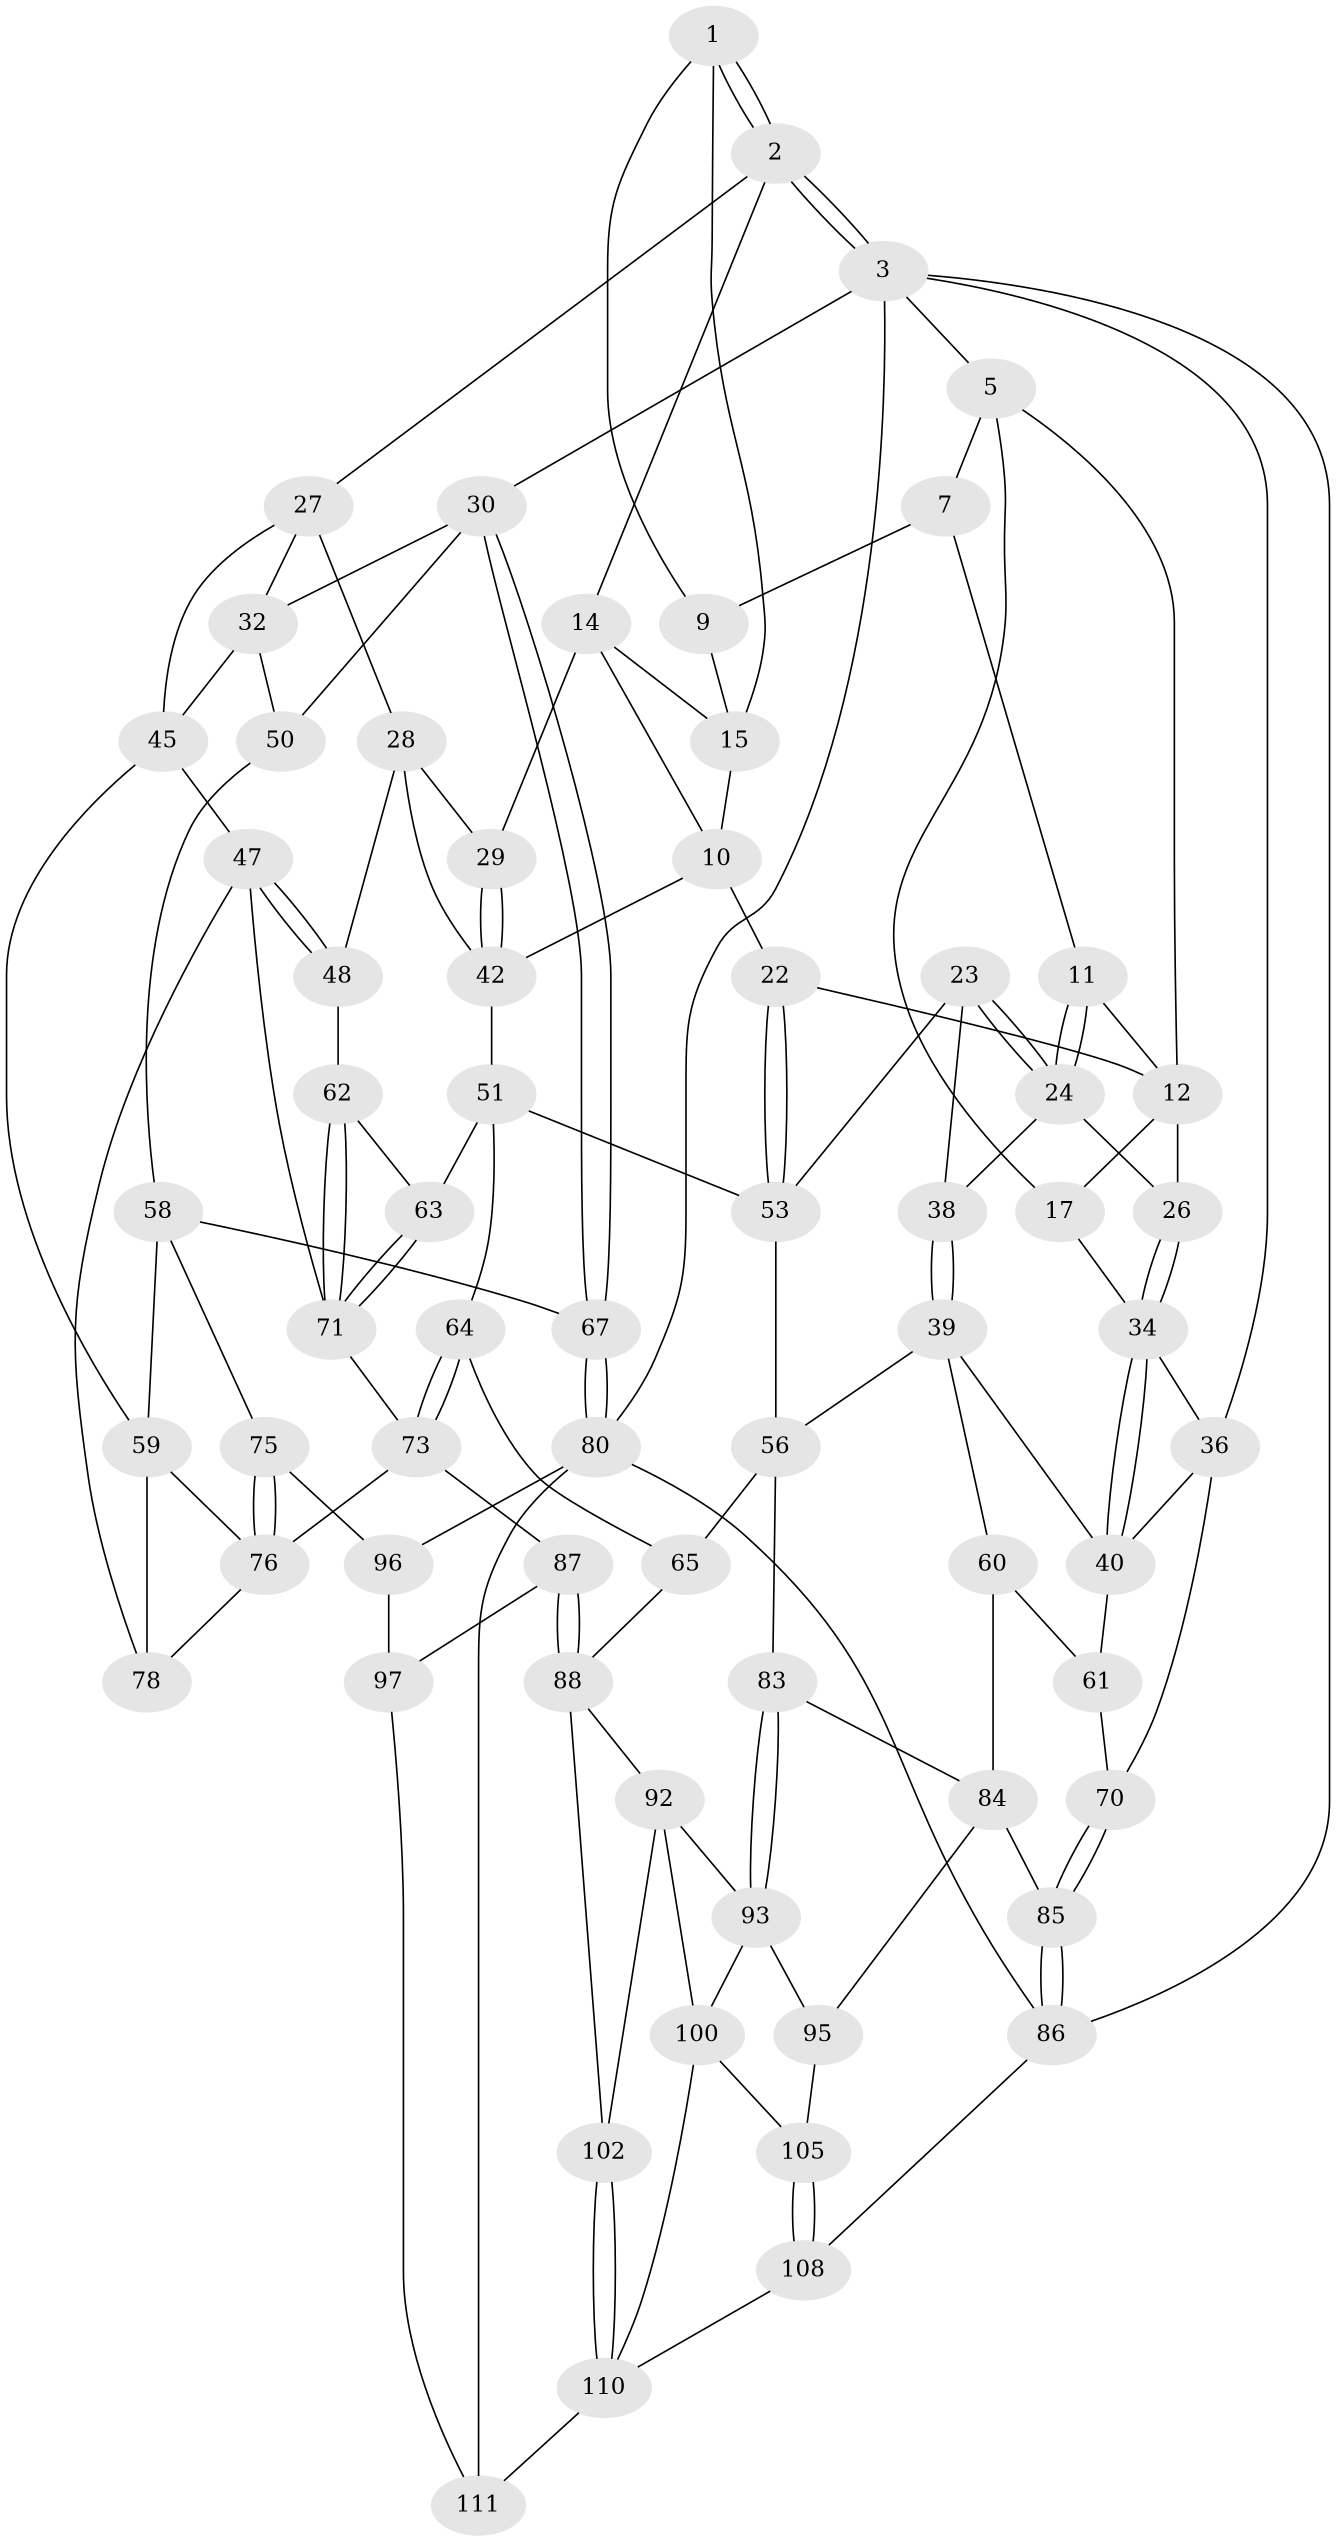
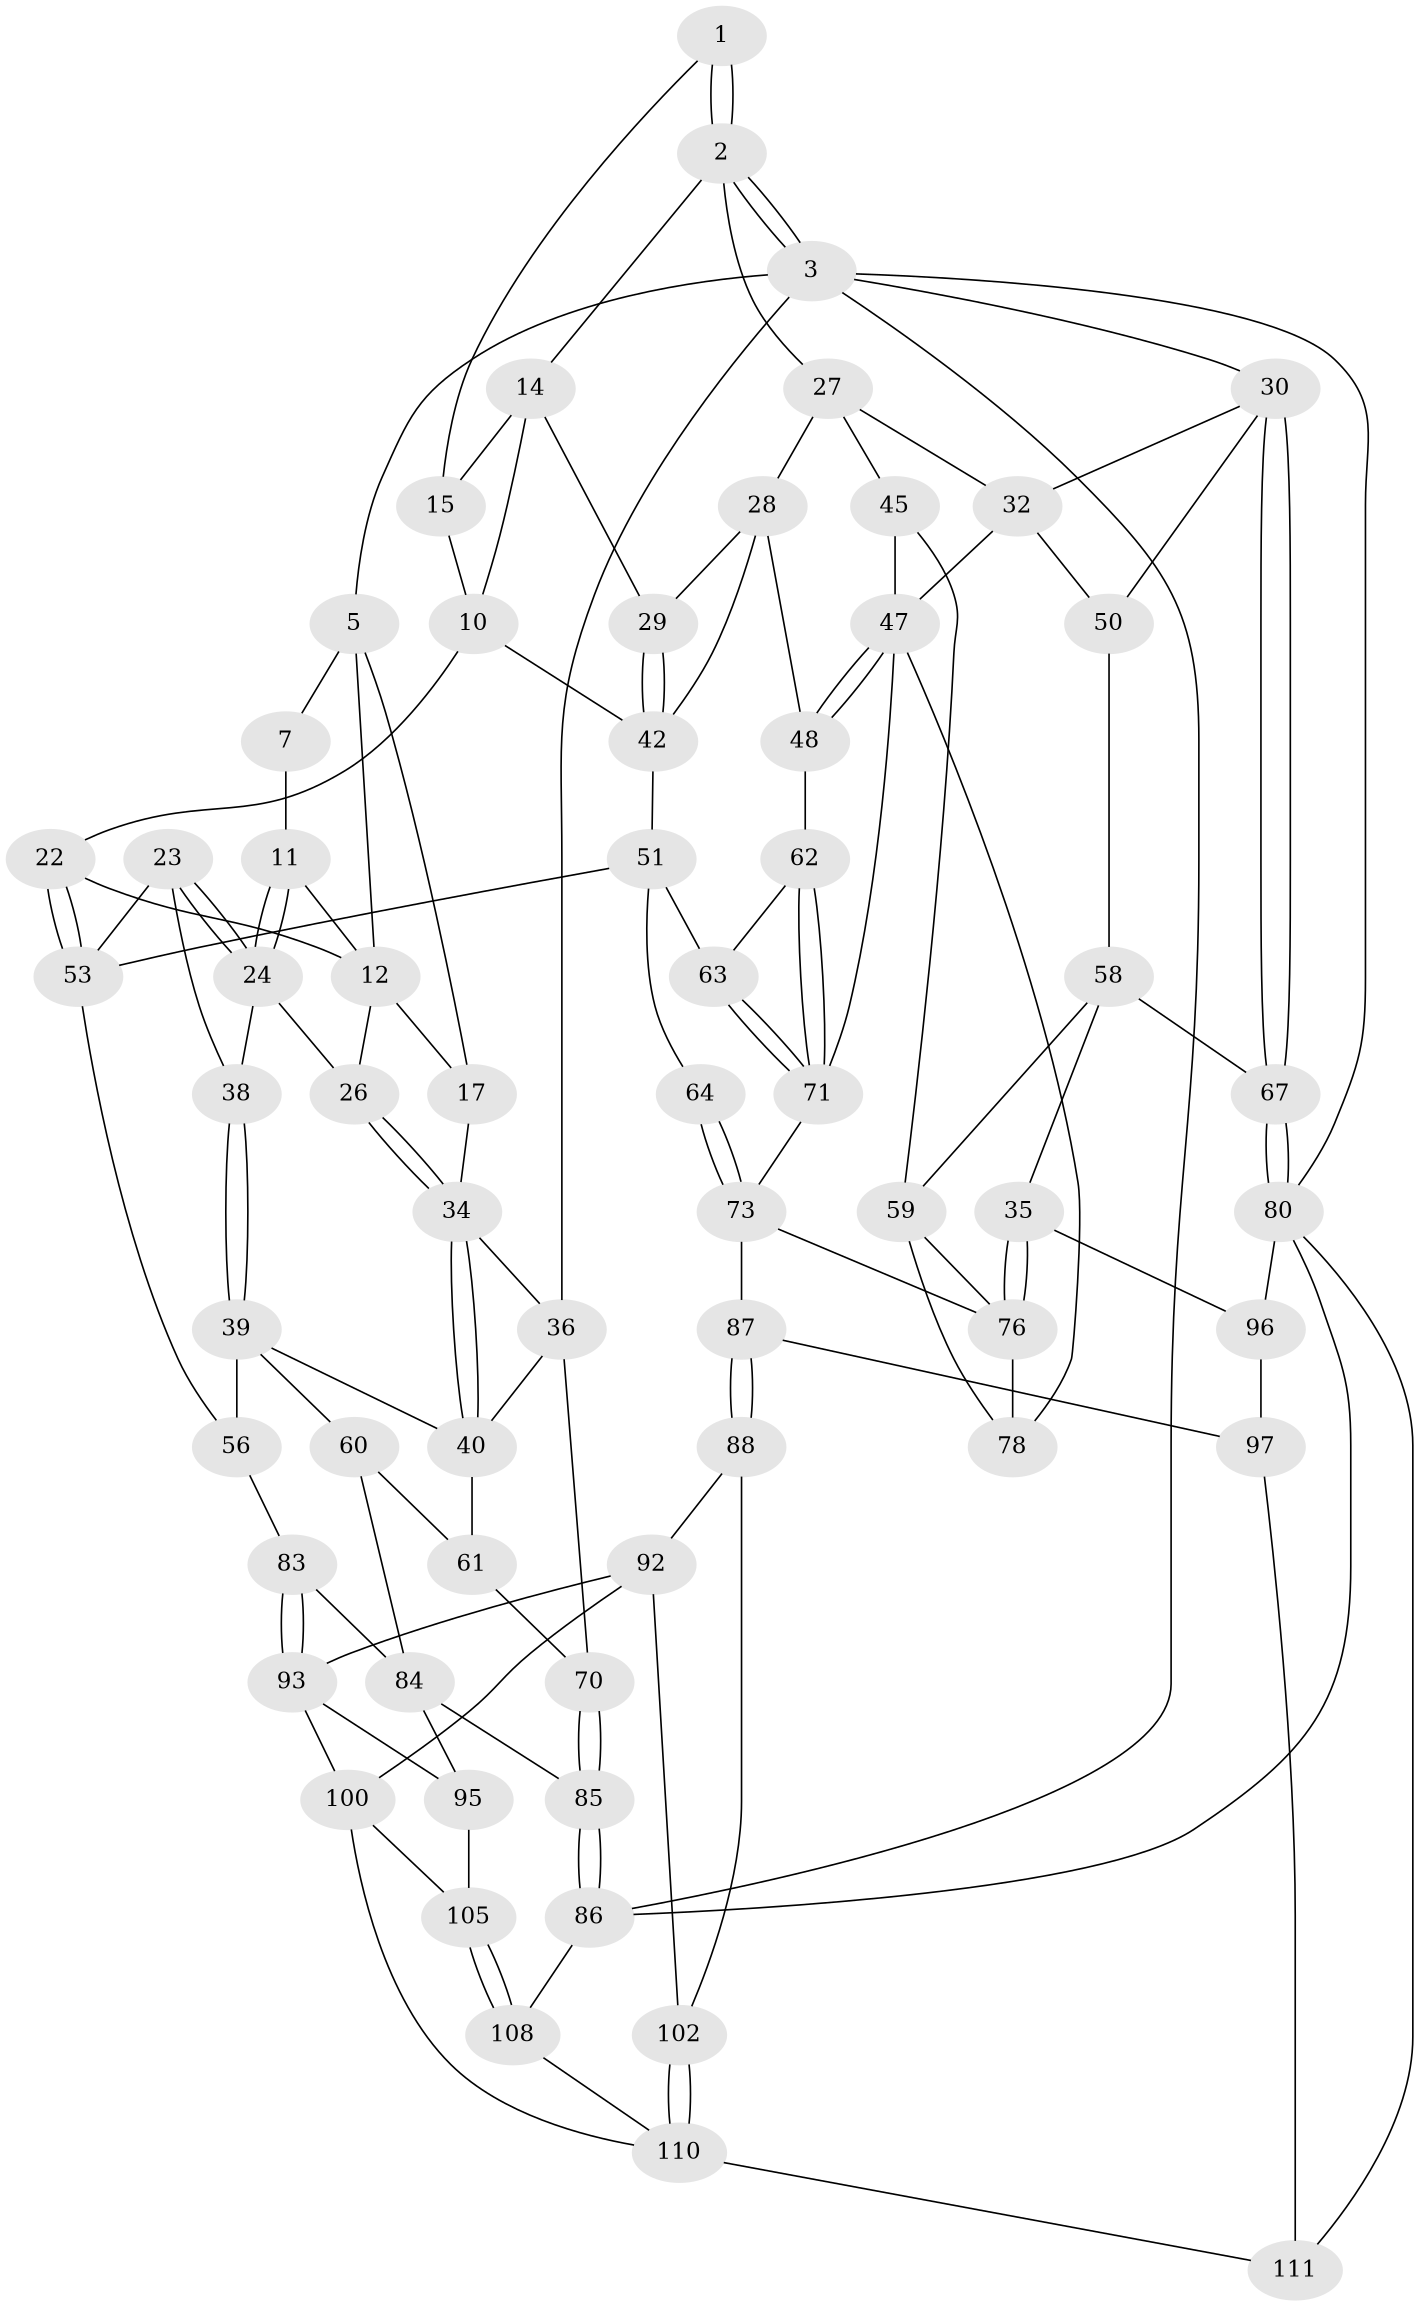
node "9": removed
edge "32" -- "45": now "32" -- "47"
node "75": label "75" -> "35"
node "65": removed
